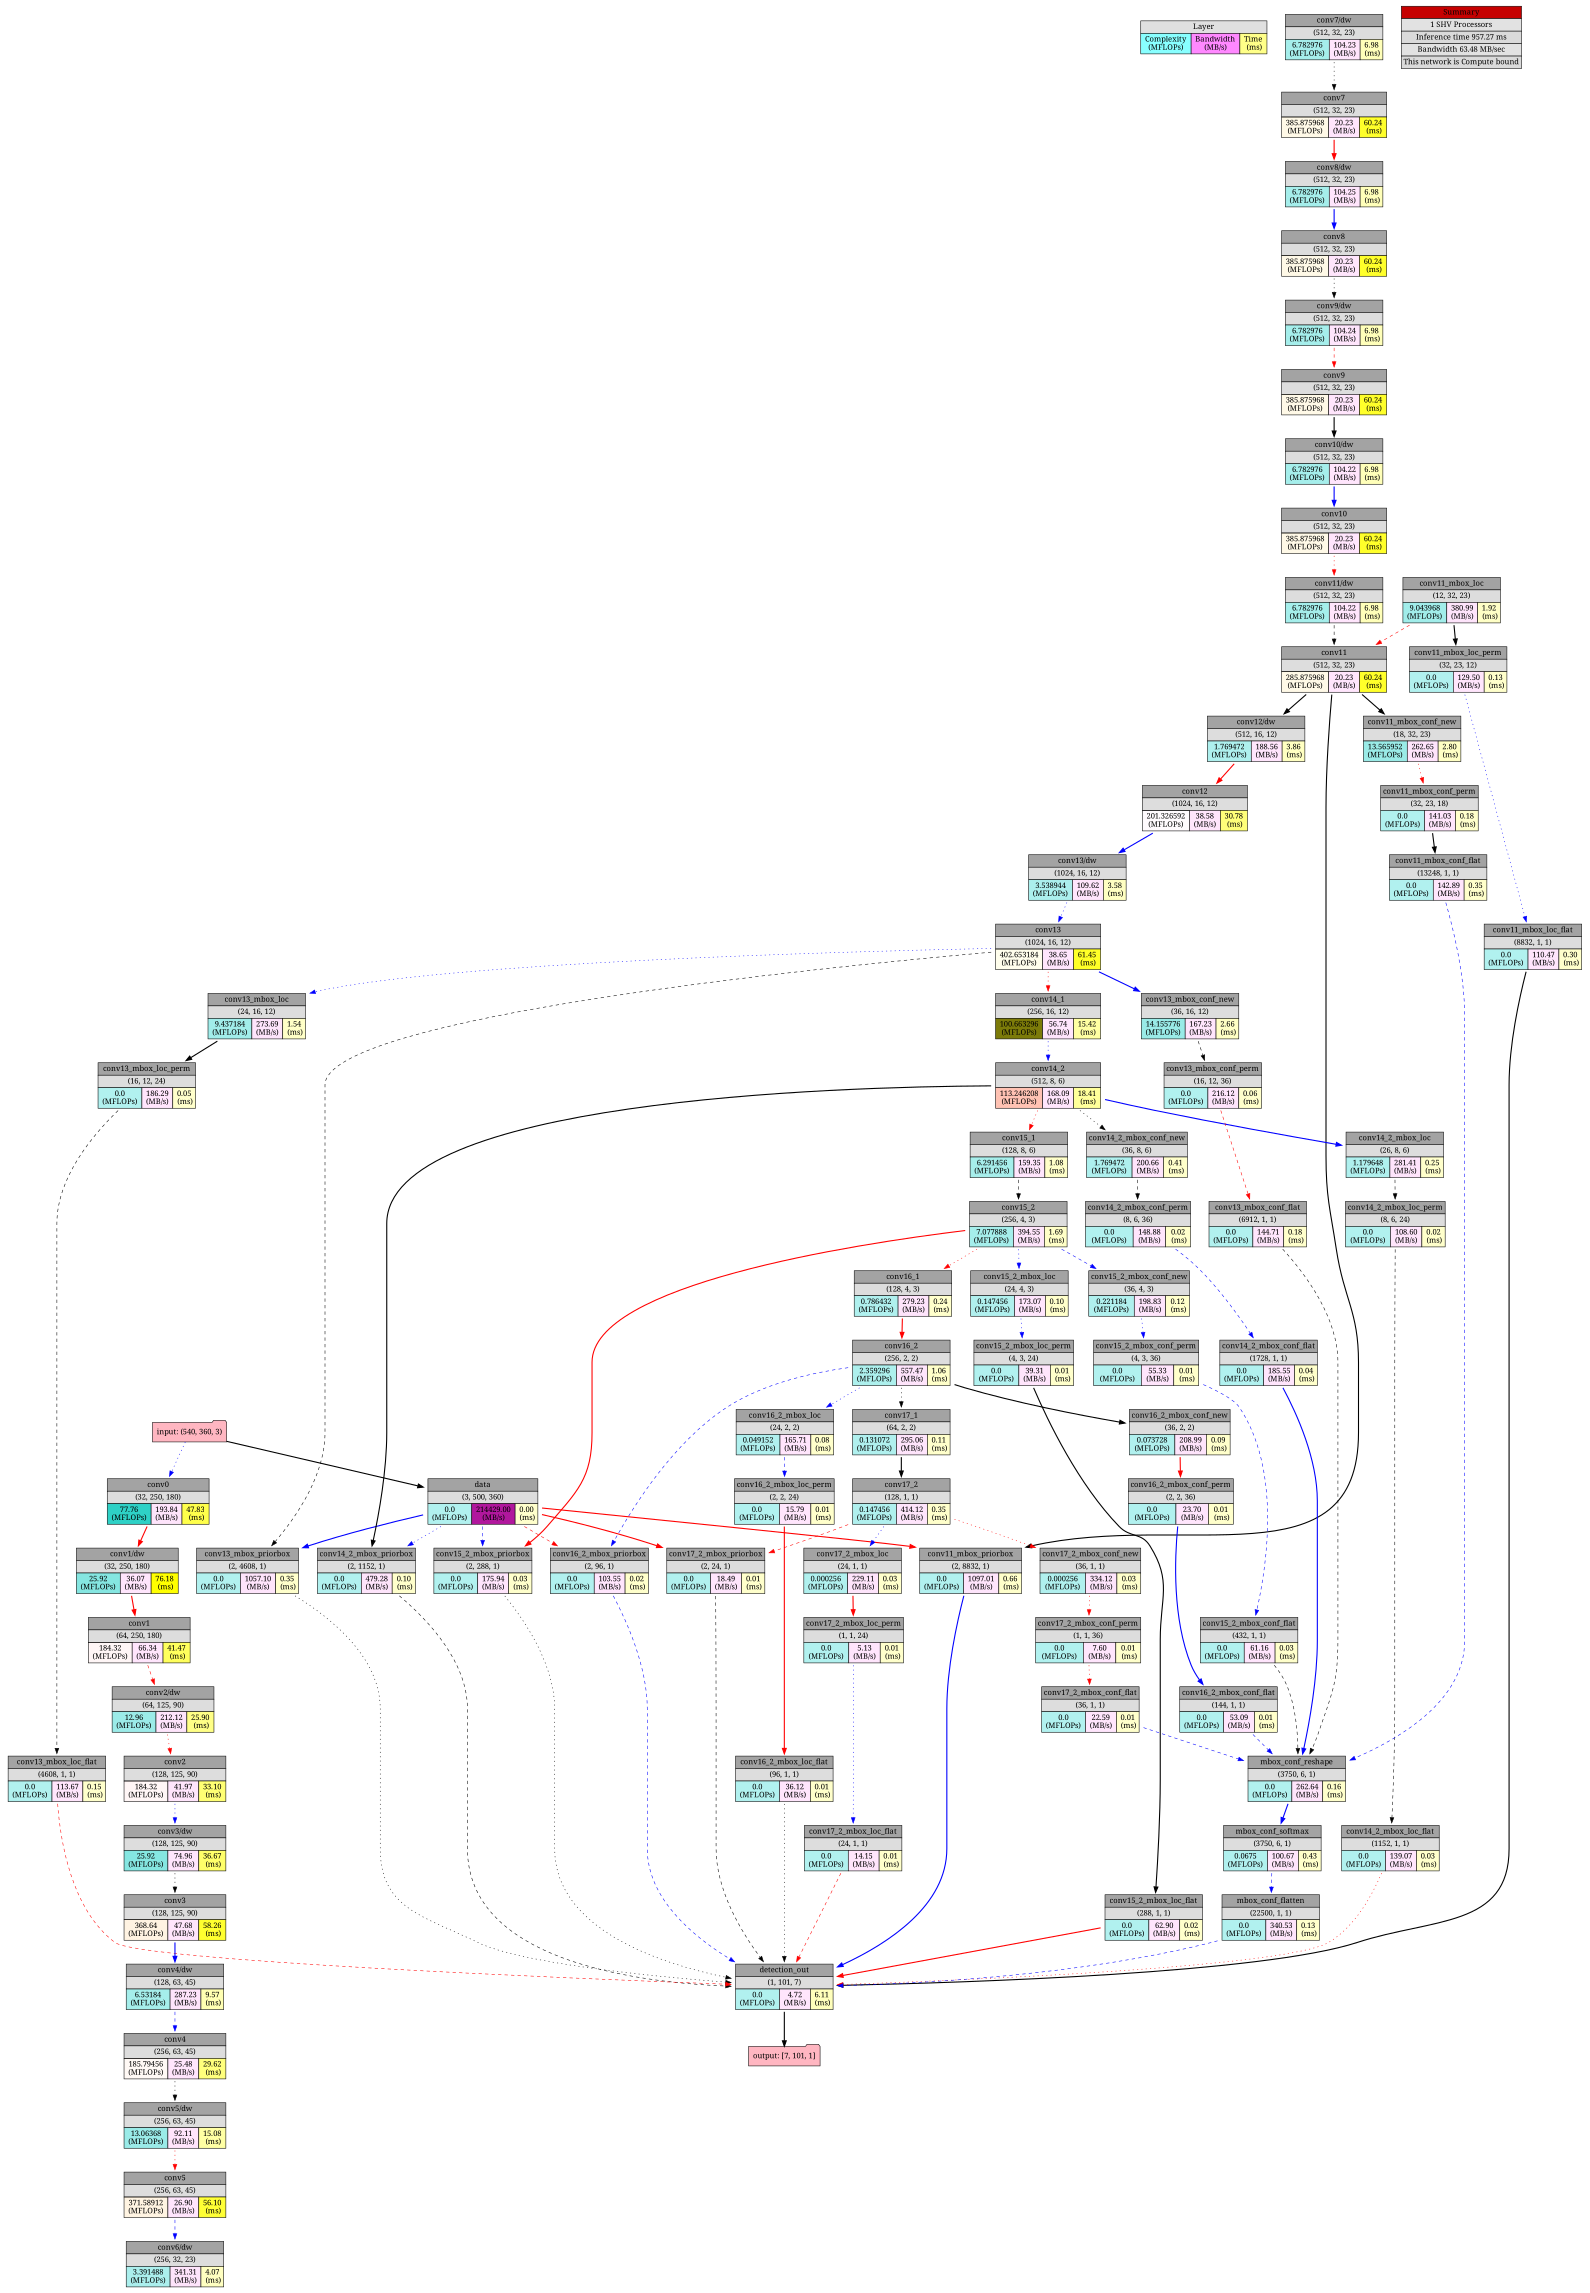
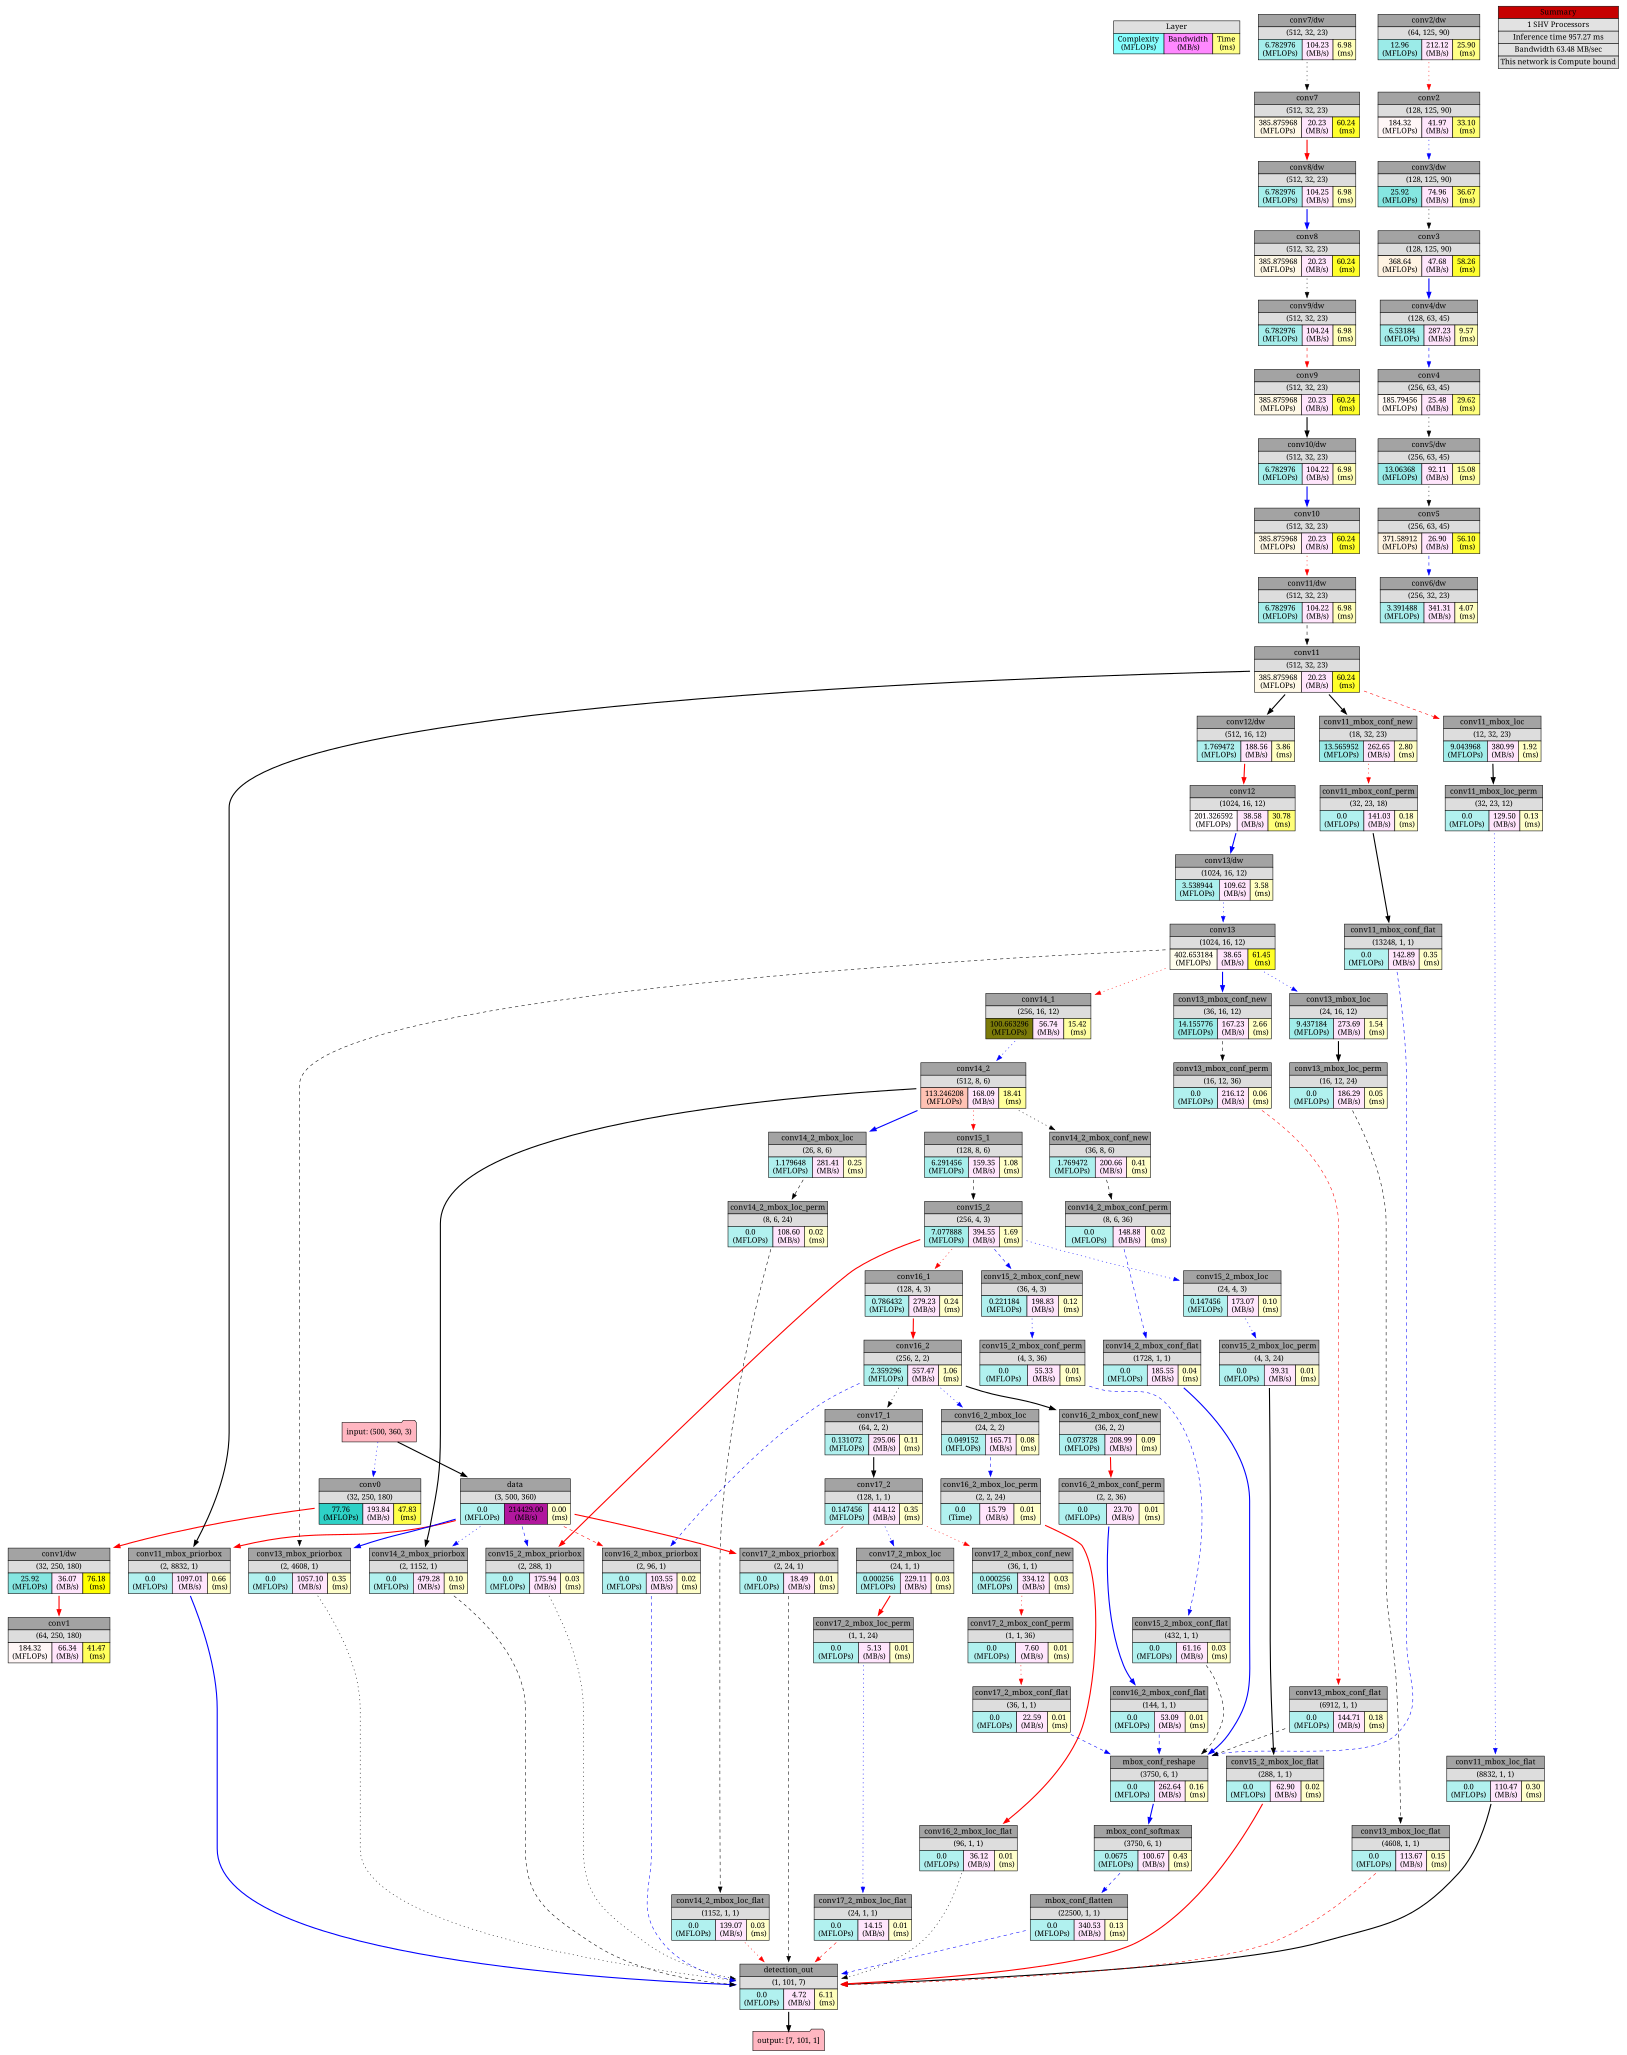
edge "conv11_mbox_loc" -> "conv11": reversed
node "conv11": text "285.875968" -> "385.875968"
node "input: (540, 360, 3)": label "input: (540, 360, 3)" -> "input: (500, 360, 3)"
node "conv16_2_mbox_loc_perm": text "(MFLOPs)" -> "(Time)"
edge "conv1" -> "conv2/dw": removed
edge "conv5/dw" -> "conv5": color red -> black
